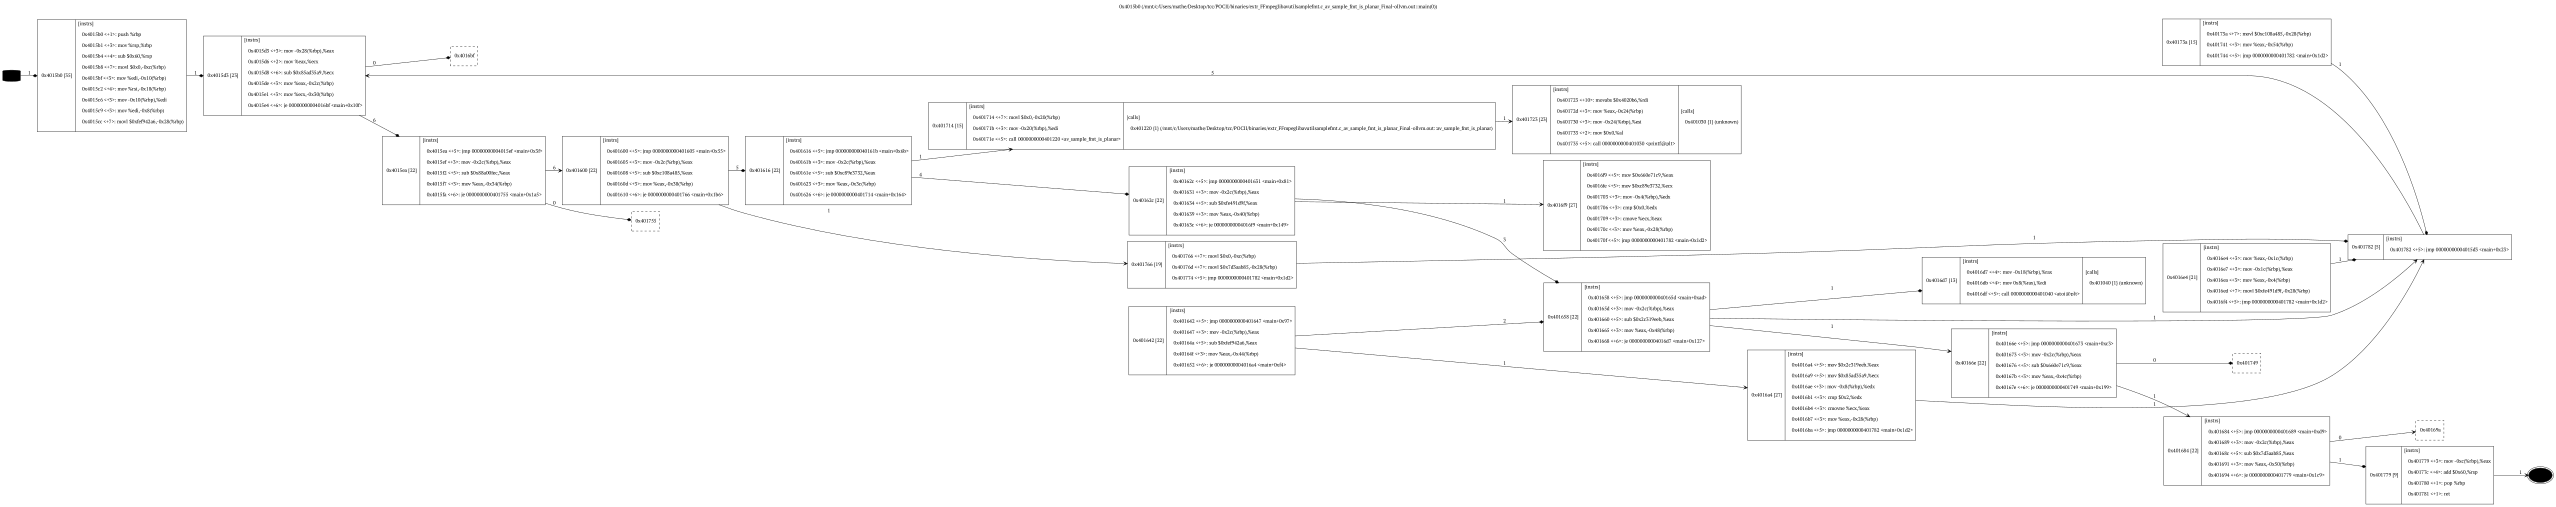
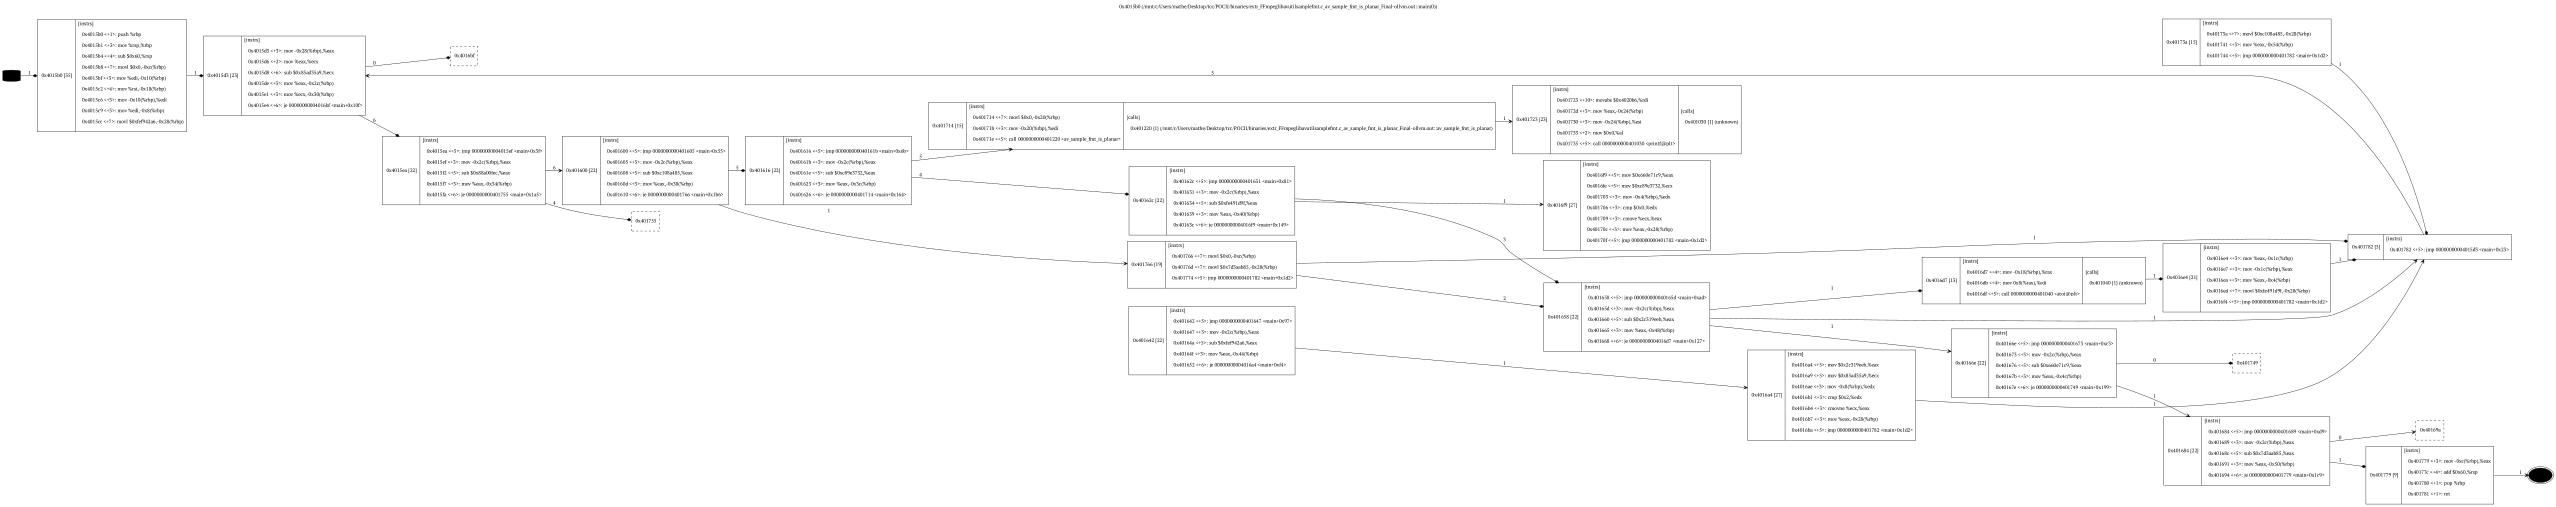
edge "0x401616 [22]" -> "0x401714 [15]": label " 1" -> " 5"
edge "0x4015ea [22]" -> "0x401755": label " 0" -> " 4"
edge "0x4016d7 [13]" -> "0x4016e4 [21]": added, label "1"
edge "0x401642 [22]" -> "0x401658 [22]": now "0x401766 [19]" -> "0x401658 [22]"
